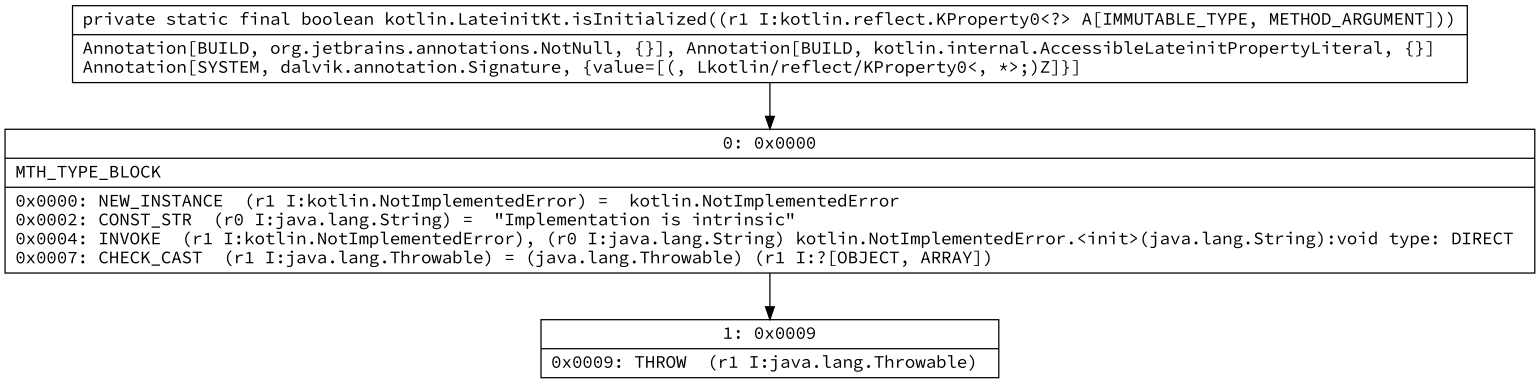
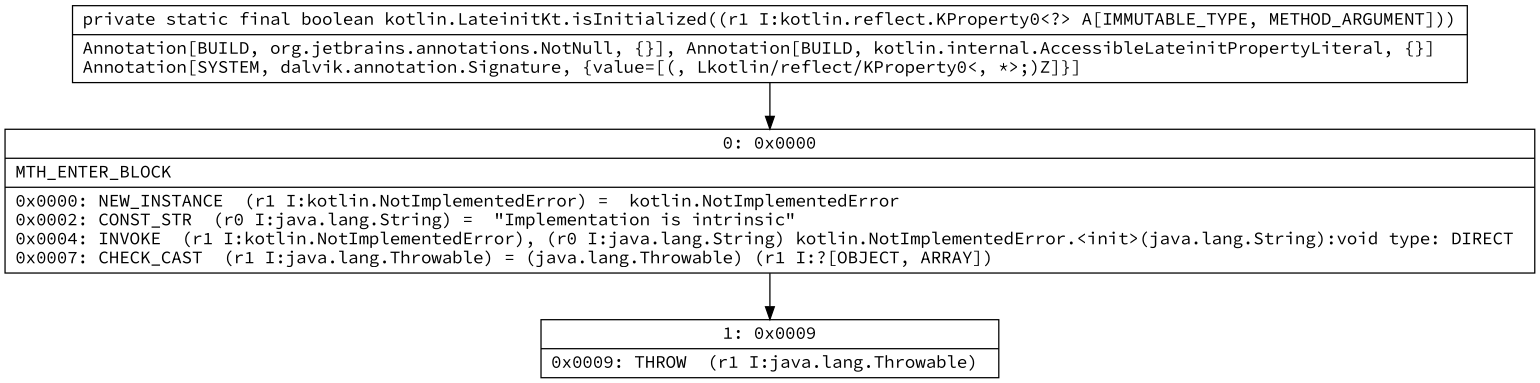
node "0: 0x0000": text "MTH_TYPE_BLOCK" -> "MTH_ENTER_BLOCK"
